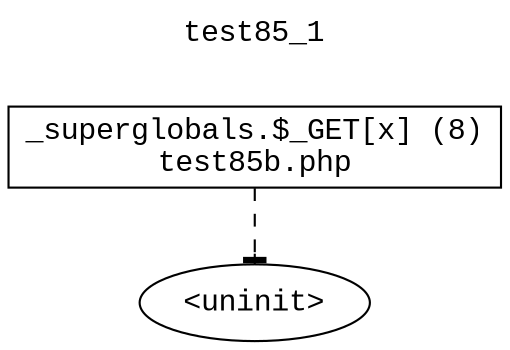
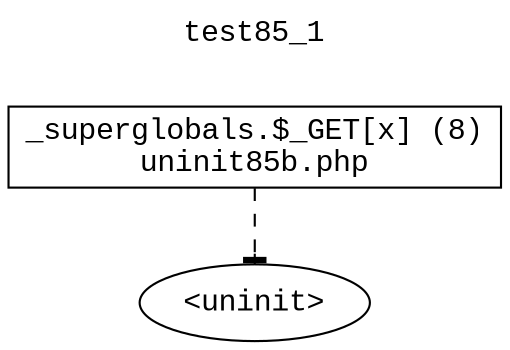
node "_superglobals.$_GET[x] (8) test85b.php": label "_superglobals.$_GET[x] (8) test85b.php" -> "_superglobals.$_GET[x] (8) uninit85b.php"
